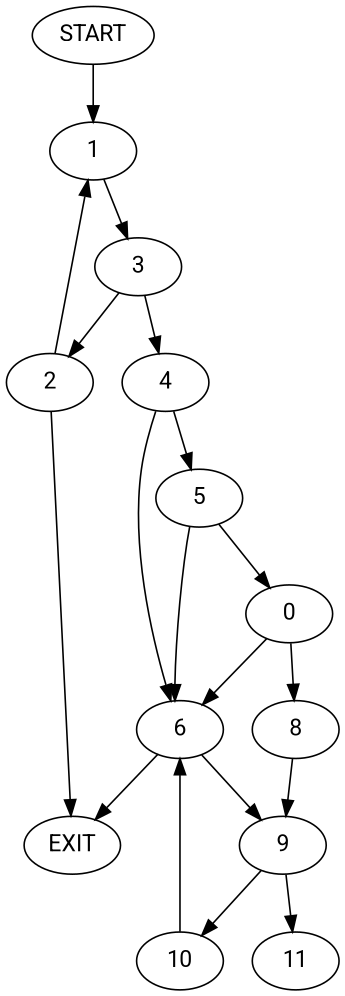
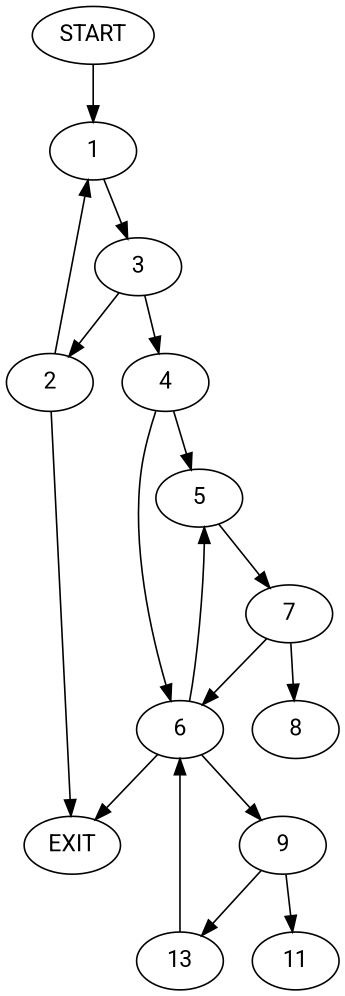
edge "5" -> "6": reversed
node "0": label "0" -> "7"
edge "8" -> "9": removed
node "10": label "10" -> "13"
